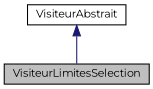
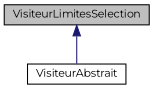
edge "VisiteurLimitesSelection" -> "VisiteurAbstrait": reversed
